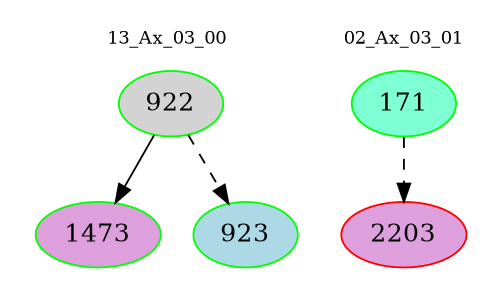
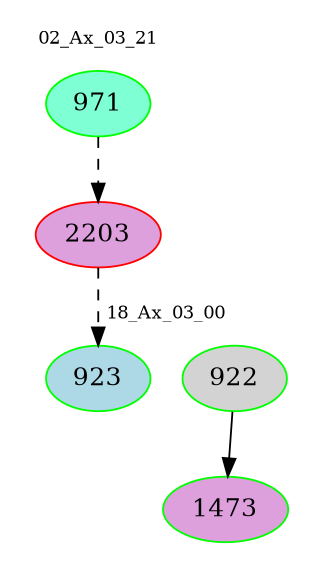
cluster "13_Ax_03_00": label "13_Ax_03_00" -> "18_Ax_03_00"
cluster "02_Ax_03_01": label "02_Ax_03_01" -> "02_Ax_03_21"
node "171": label "171" -> "971"
edge "922" -> "923": now "2203" -> "923"
